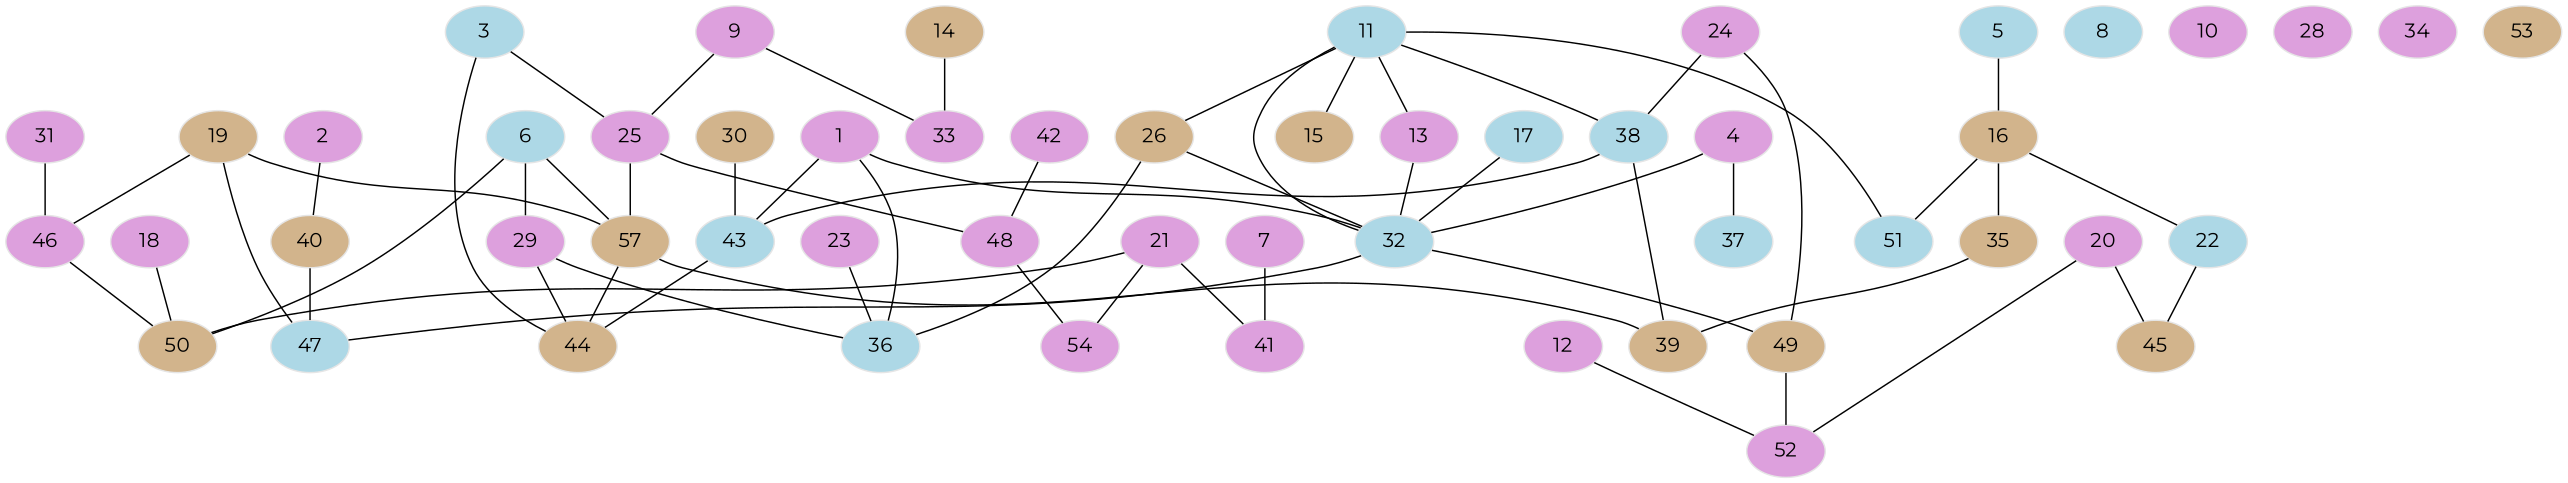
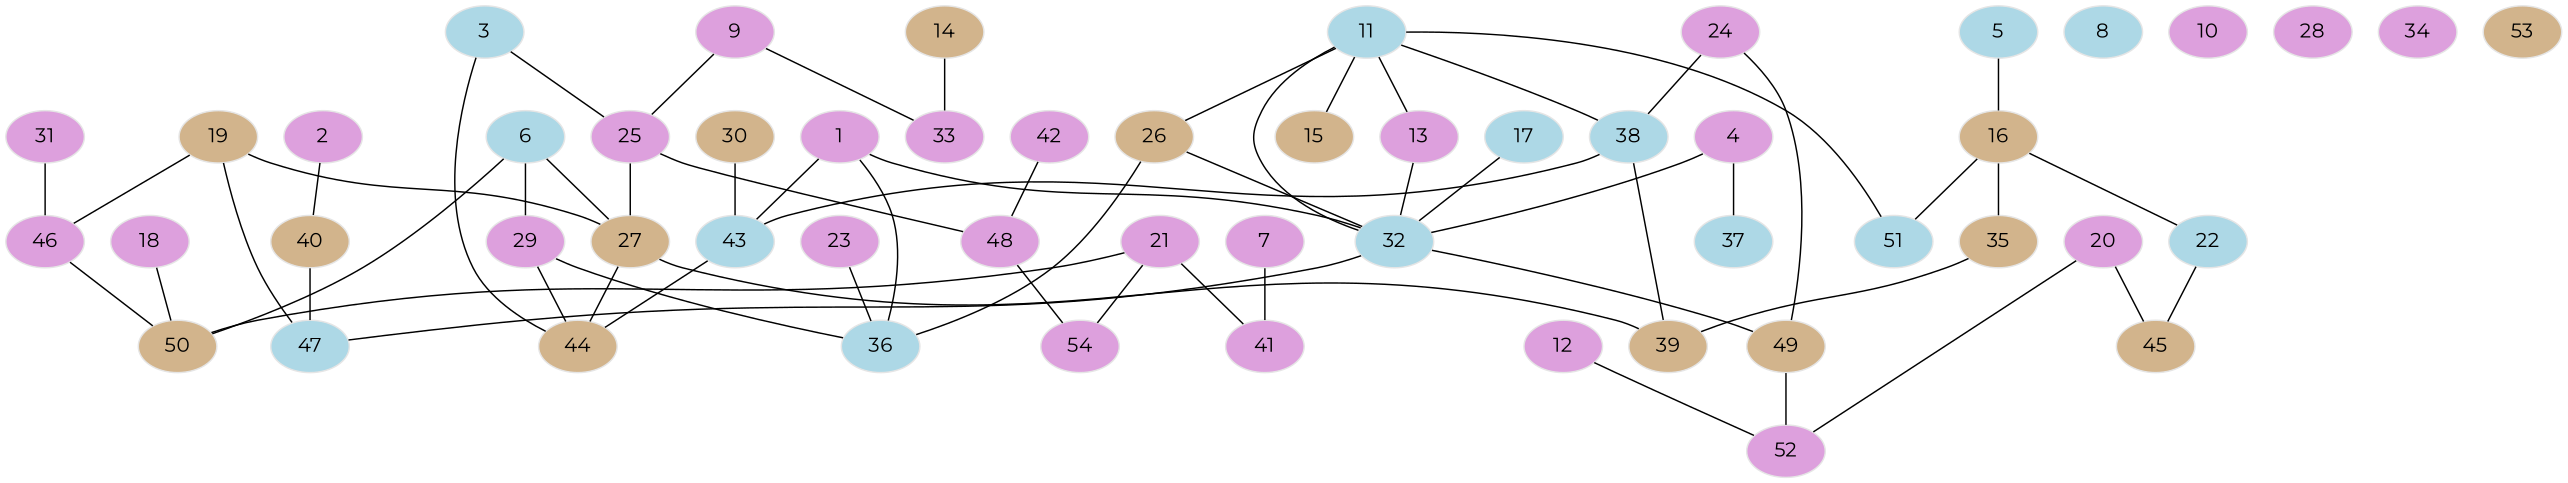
node "57": label "57" -> "27"
